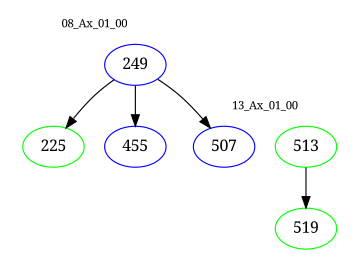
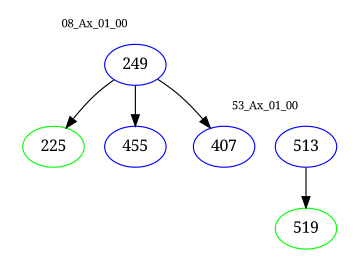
cluster "13_Ax_01_00": label "13_Ax_01_00" -> "53_Ax_01_00"
node "507": label "507" -> "407"
node "513": color green -> blue
